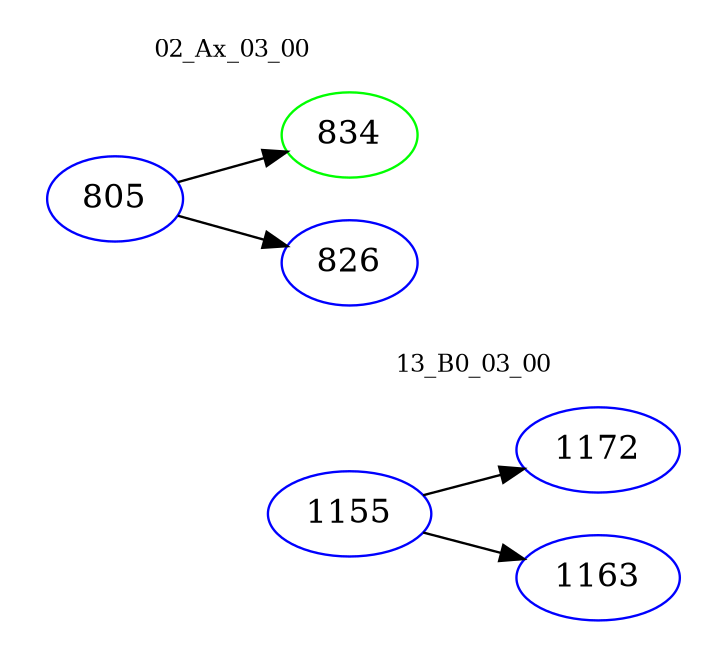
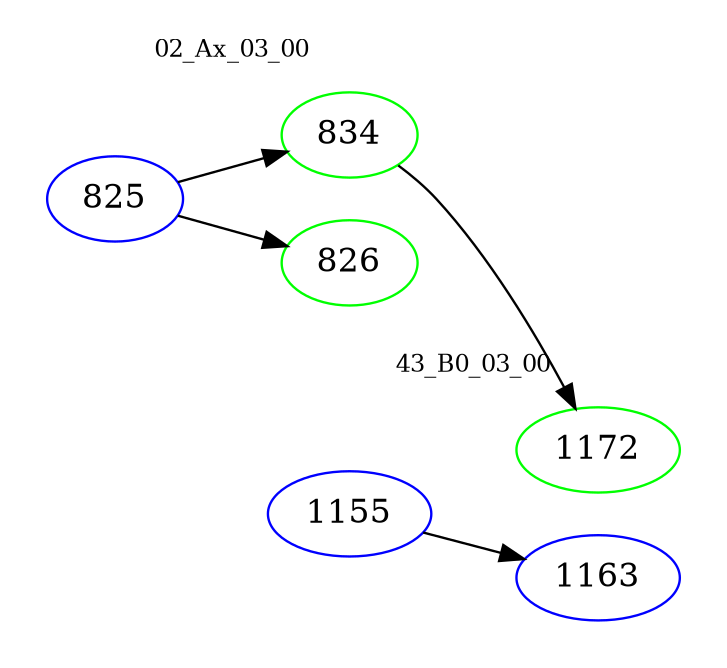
node "805": label "805" -> "825"
node "826": color blue -> green
cluster "13_B0_03_00": label "13_B0_03_00" -> "43_B0_03_00"
node "1172": color blue -> green
edge "1155" -> "1172": now "834" -> "1172"
